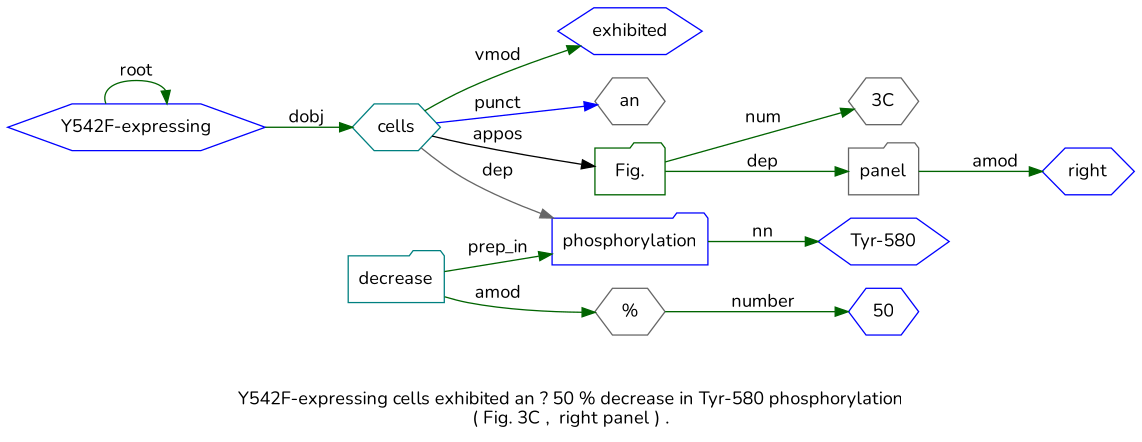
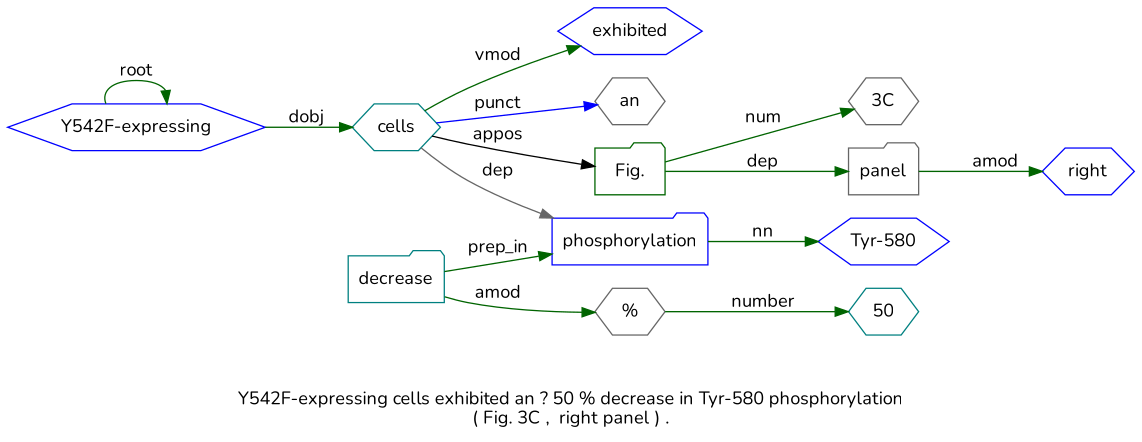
node "50": color blue -> teal
